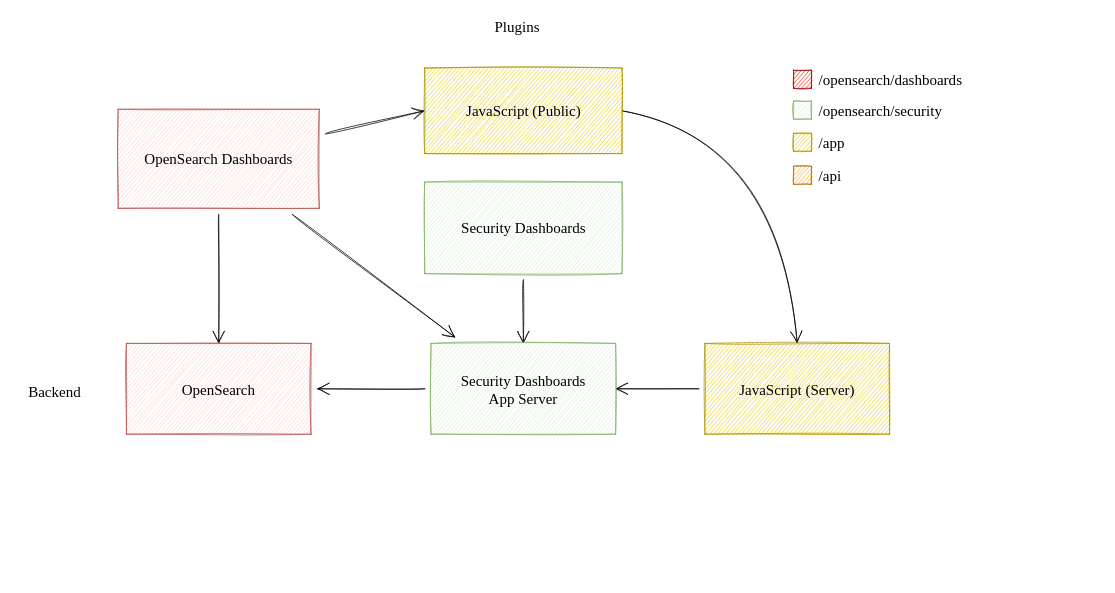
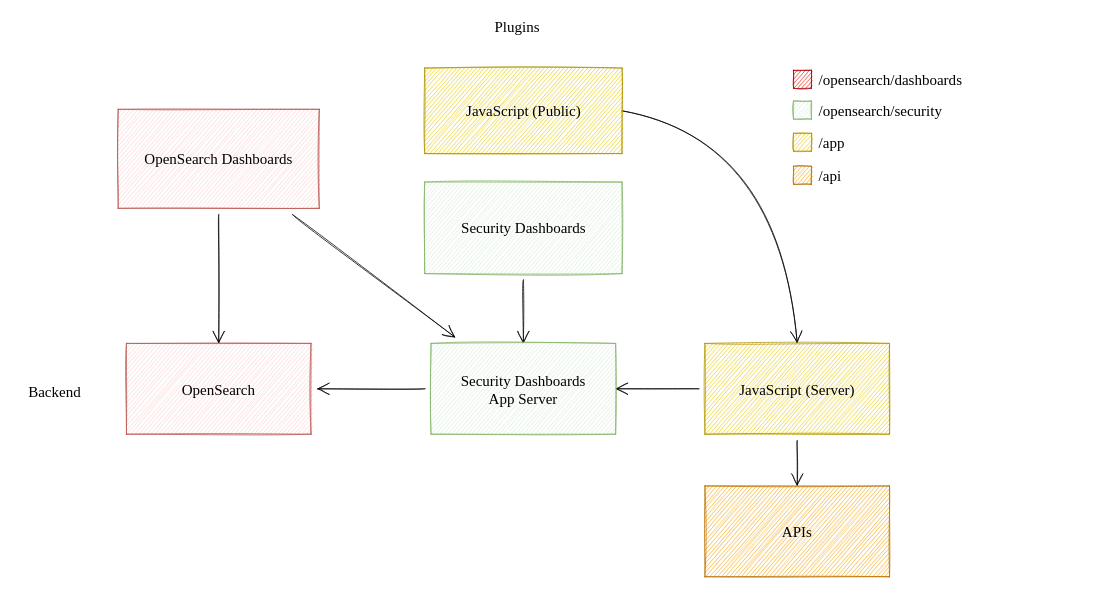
edge "OpenSearch Dashboards" -> "JavaScript (Public)": removed
edge "JavaScript (Server)" -> "APIs": added
node "APIs": added
